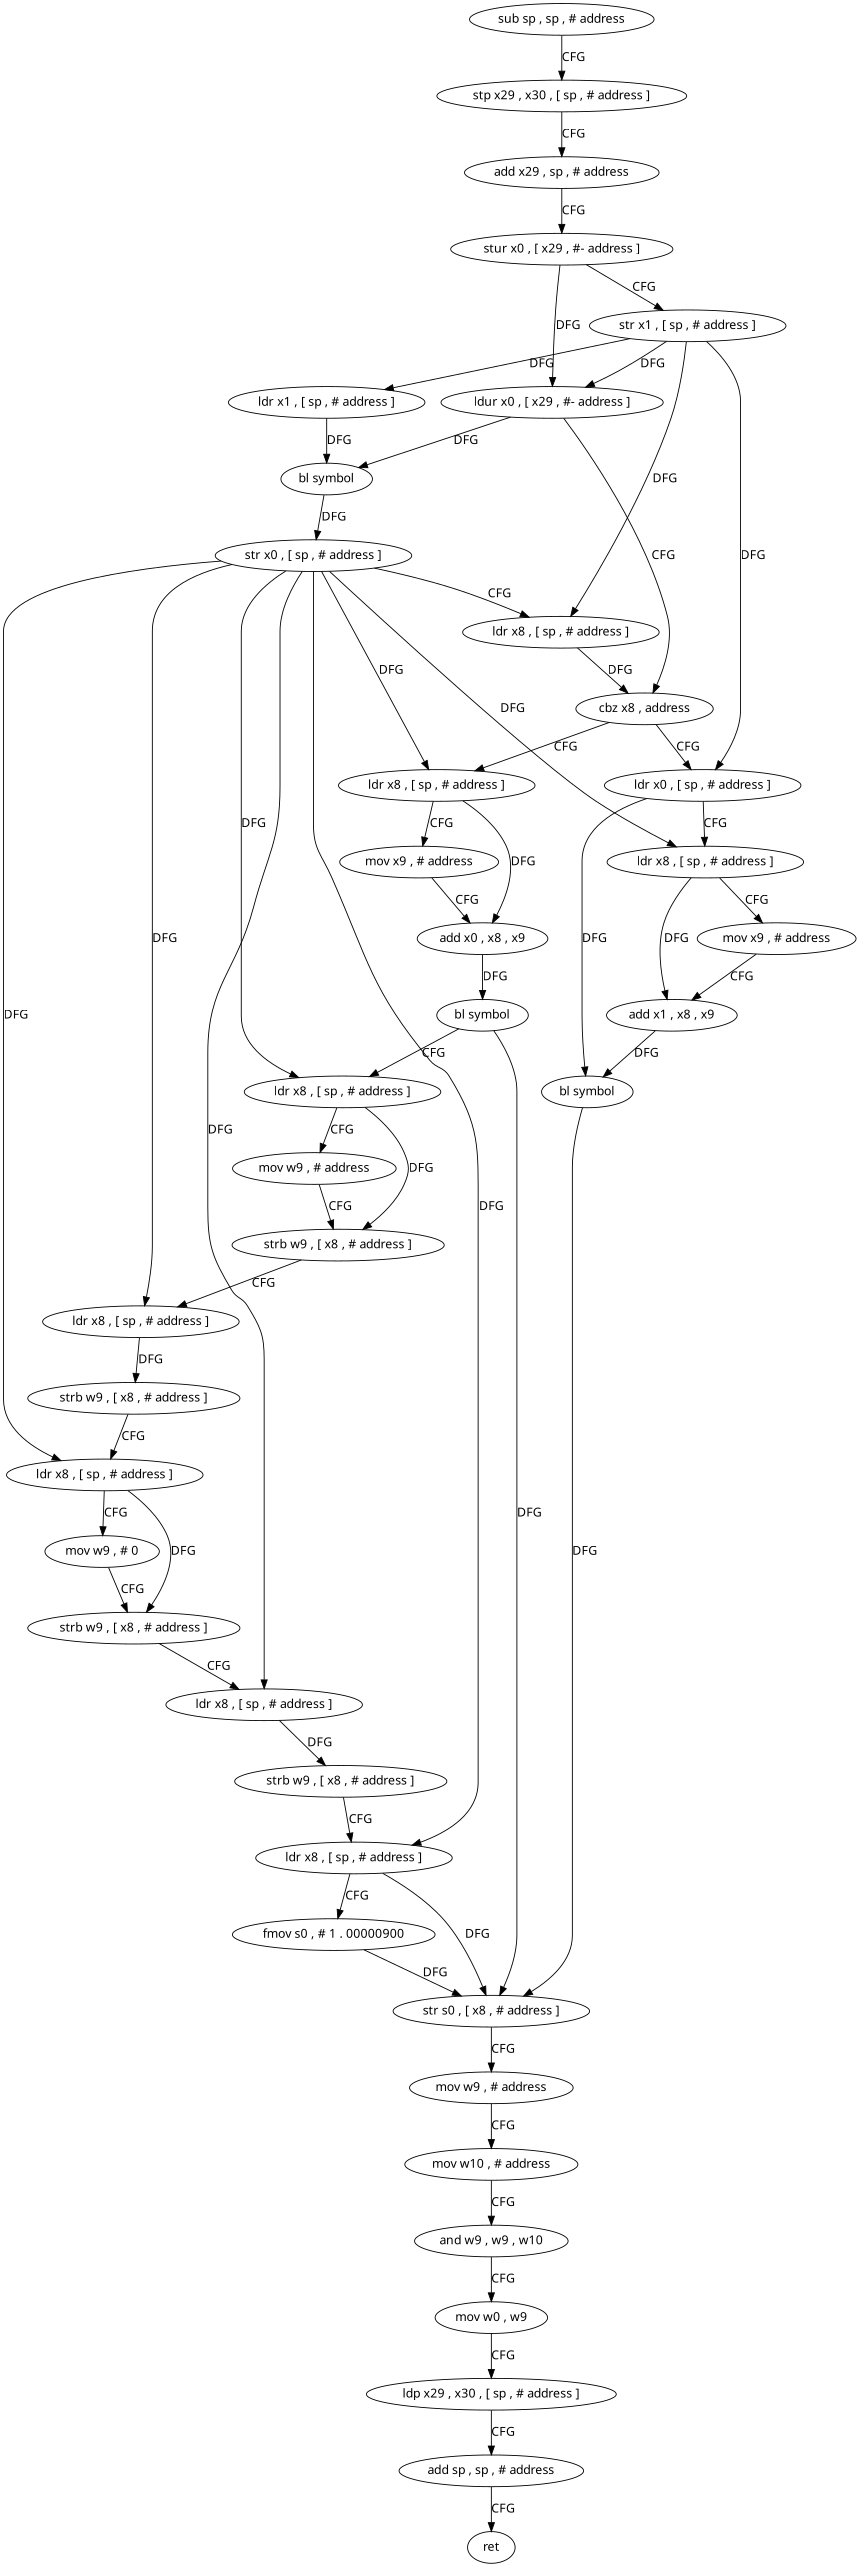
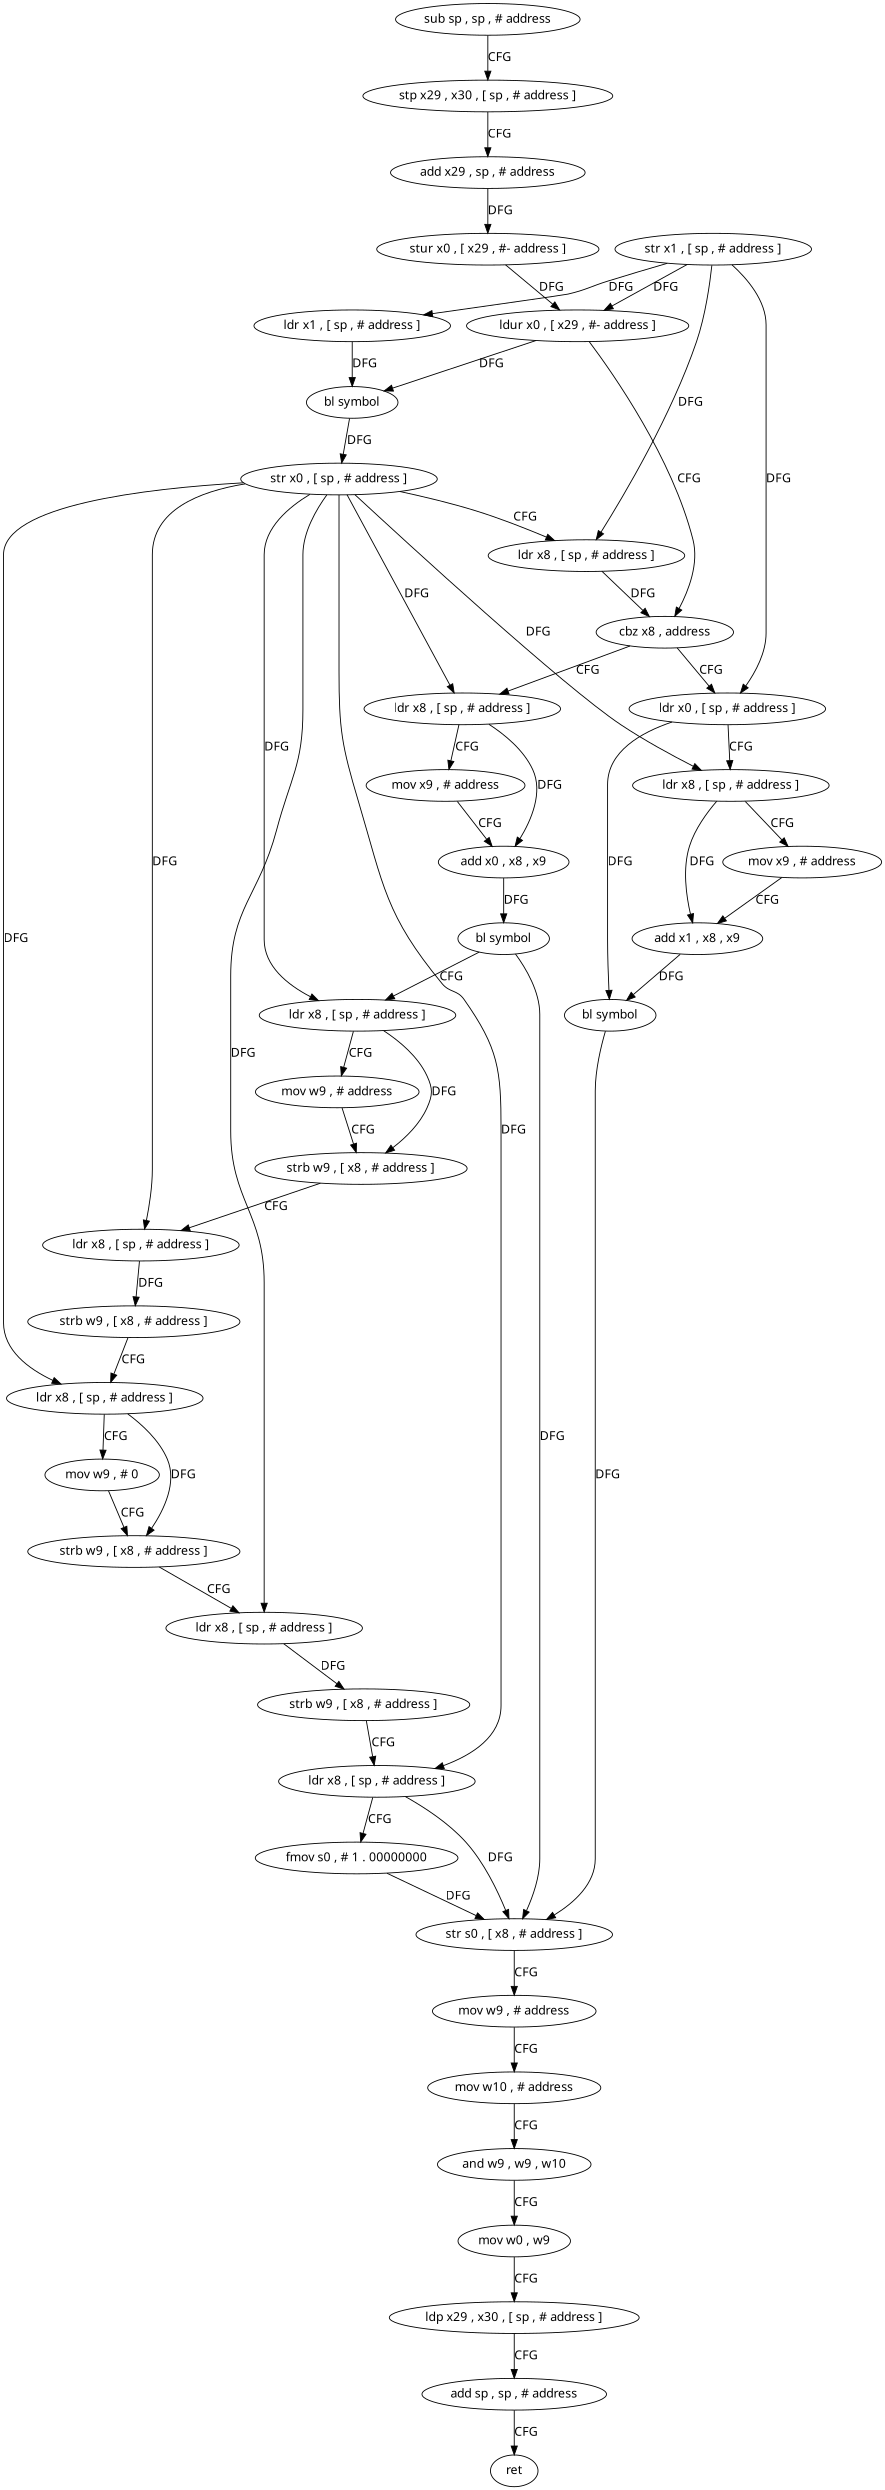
edge "add x29 , sp , # address" -> "stur x0 , [ x29 , #- address ]": label "CFG" -> "DFG"
edge "stur x0 , [ x29 , #- address ]" -> "str x1 , [ sp , # address ]": removed, label "CFG"
node "fmov s0 , # 1 . 00000900": label "fmov s0 , # 1 . 00000900" -> "fmov s0 , # 1 . 00000000"
